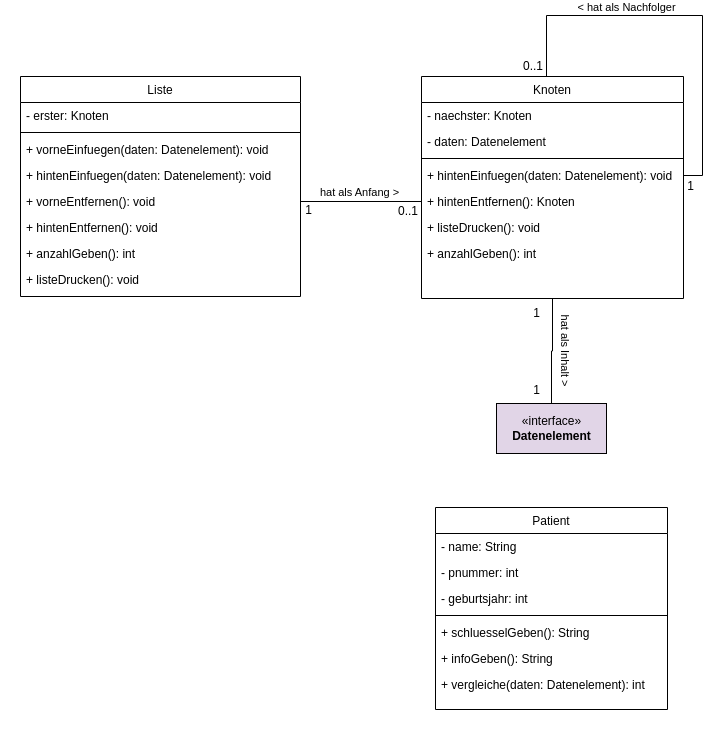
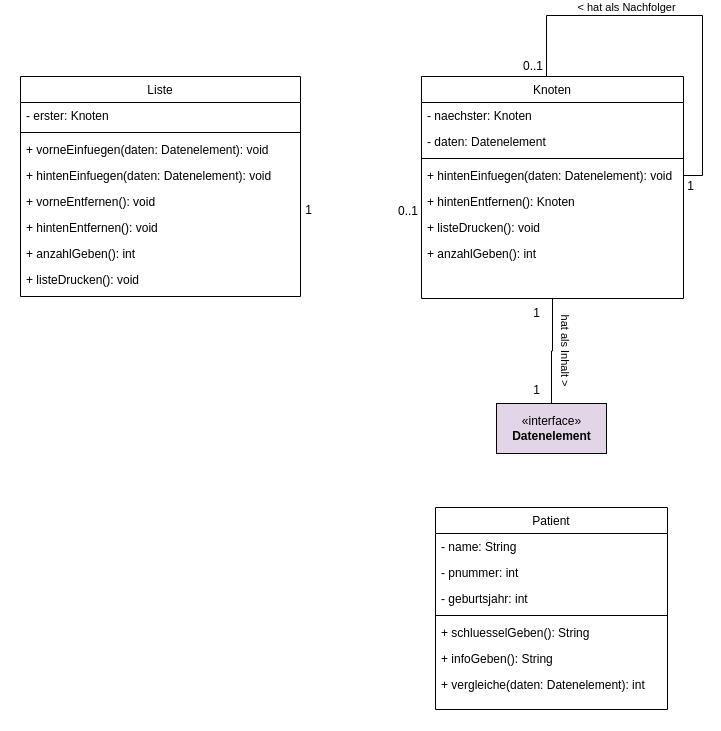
edge "+ vorneEntfernen(): void" -- "+ hintenEntfernen(): Knoten": removed, label "hat als Anfang >"
